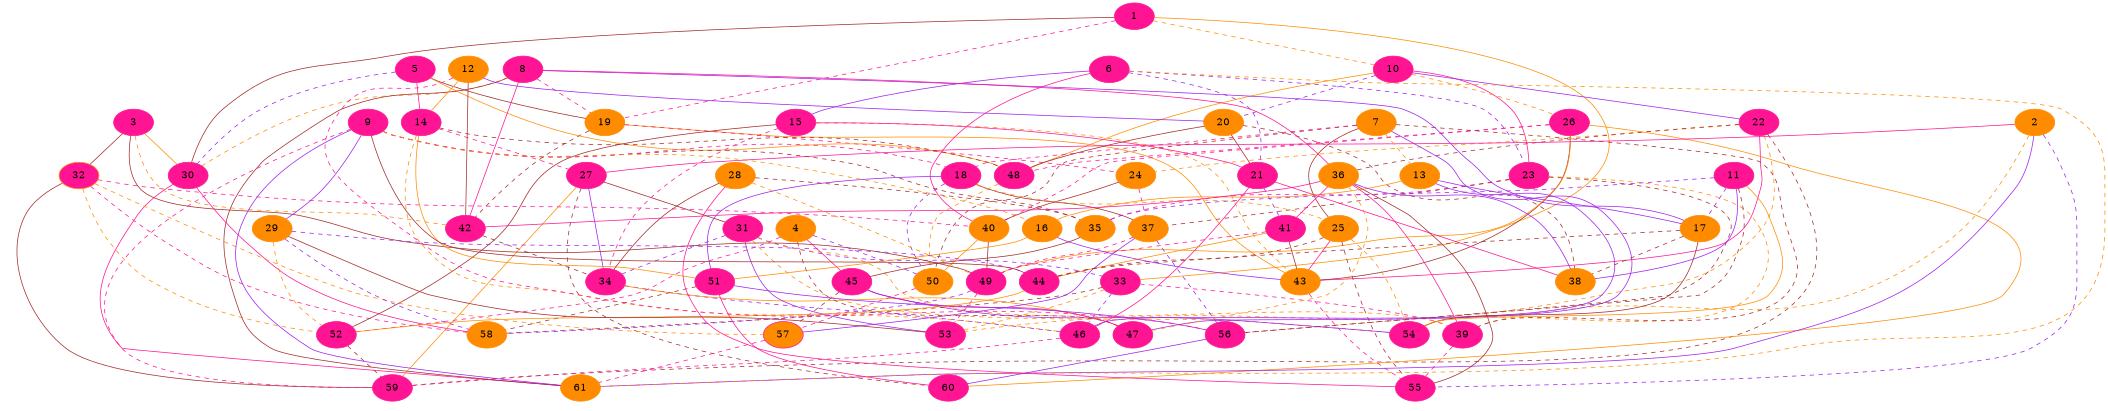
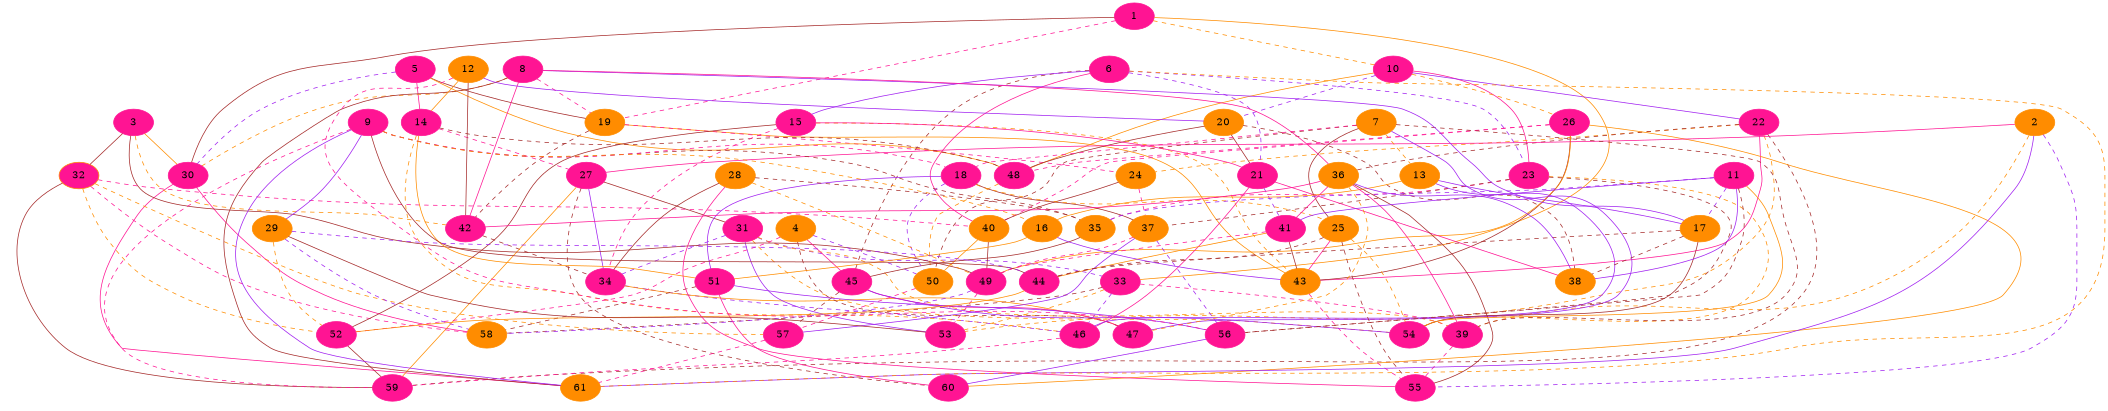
edge "6" -- "45": added
edge "11" -- "41": added
node "57": fillcolor darkorange -> deeppink
edge "52" -- "59": style dashed -> solid
